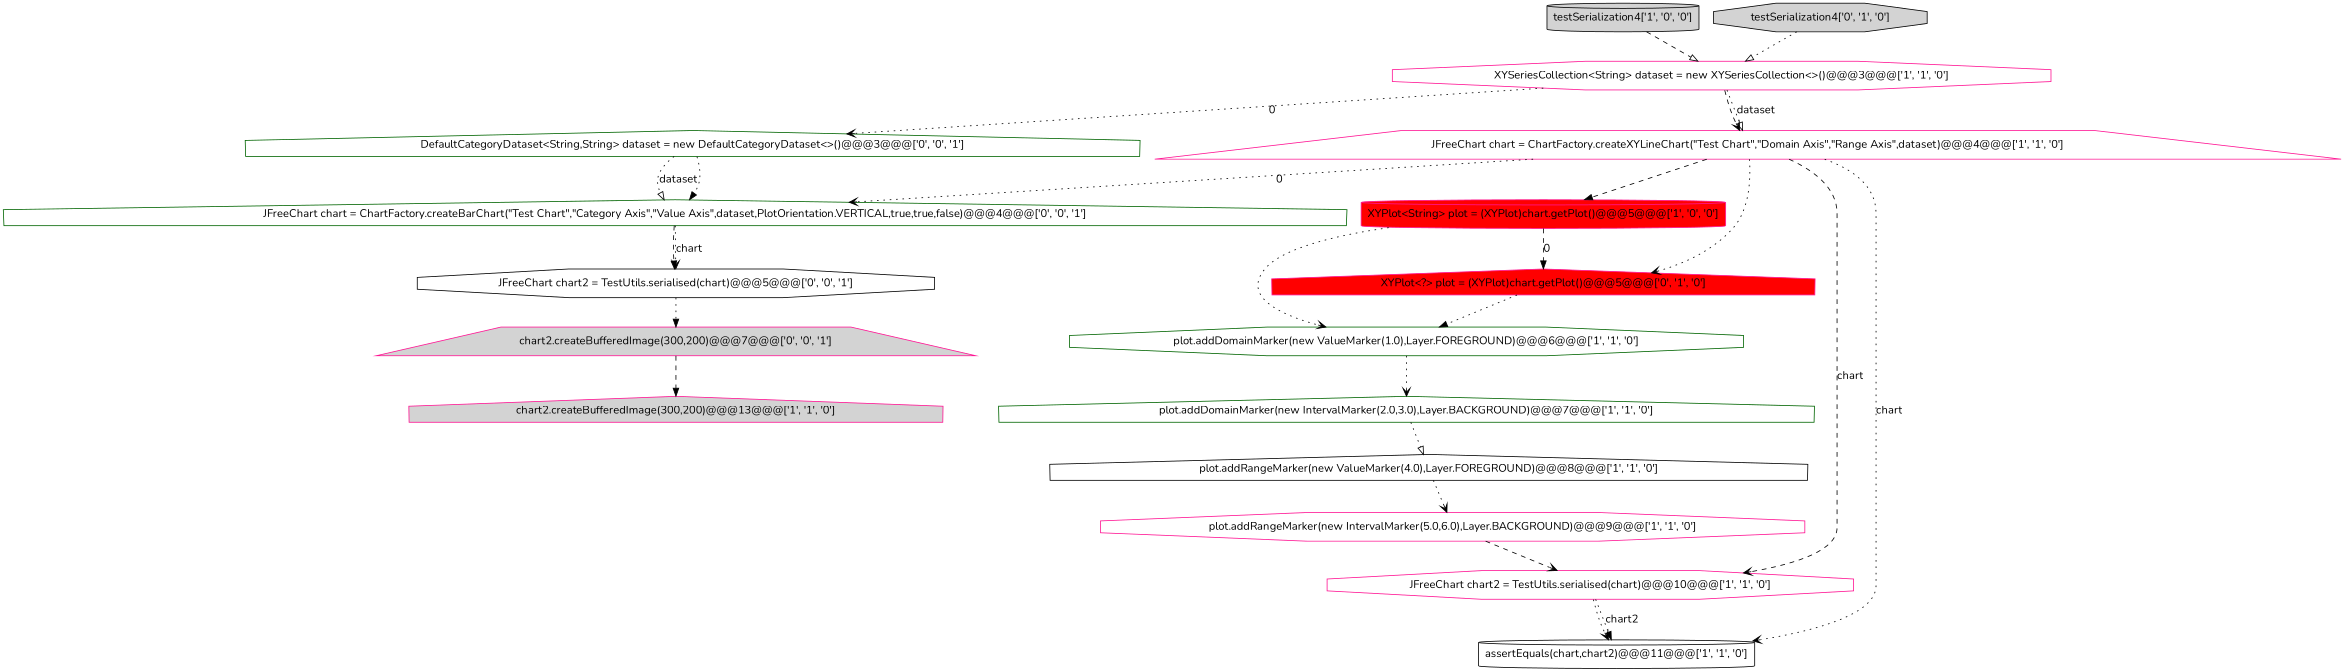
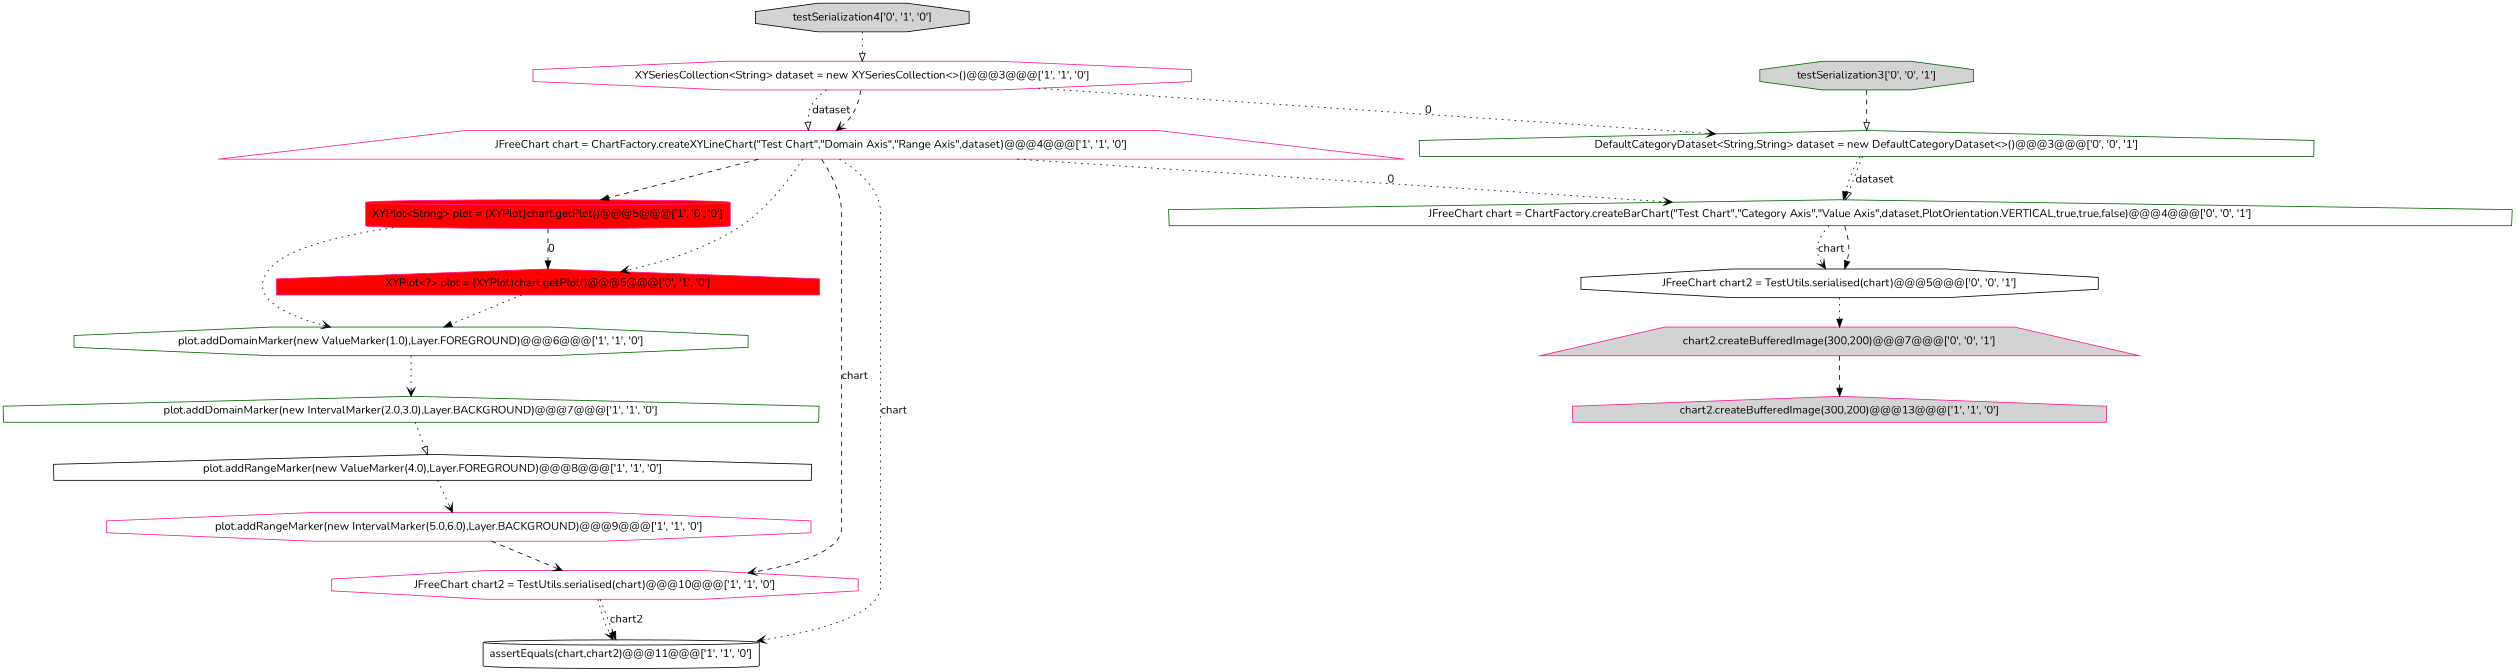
node "testSerialization4['1', '0', '0']": removed
node "testSerialization3['0', '0', '1']": added
